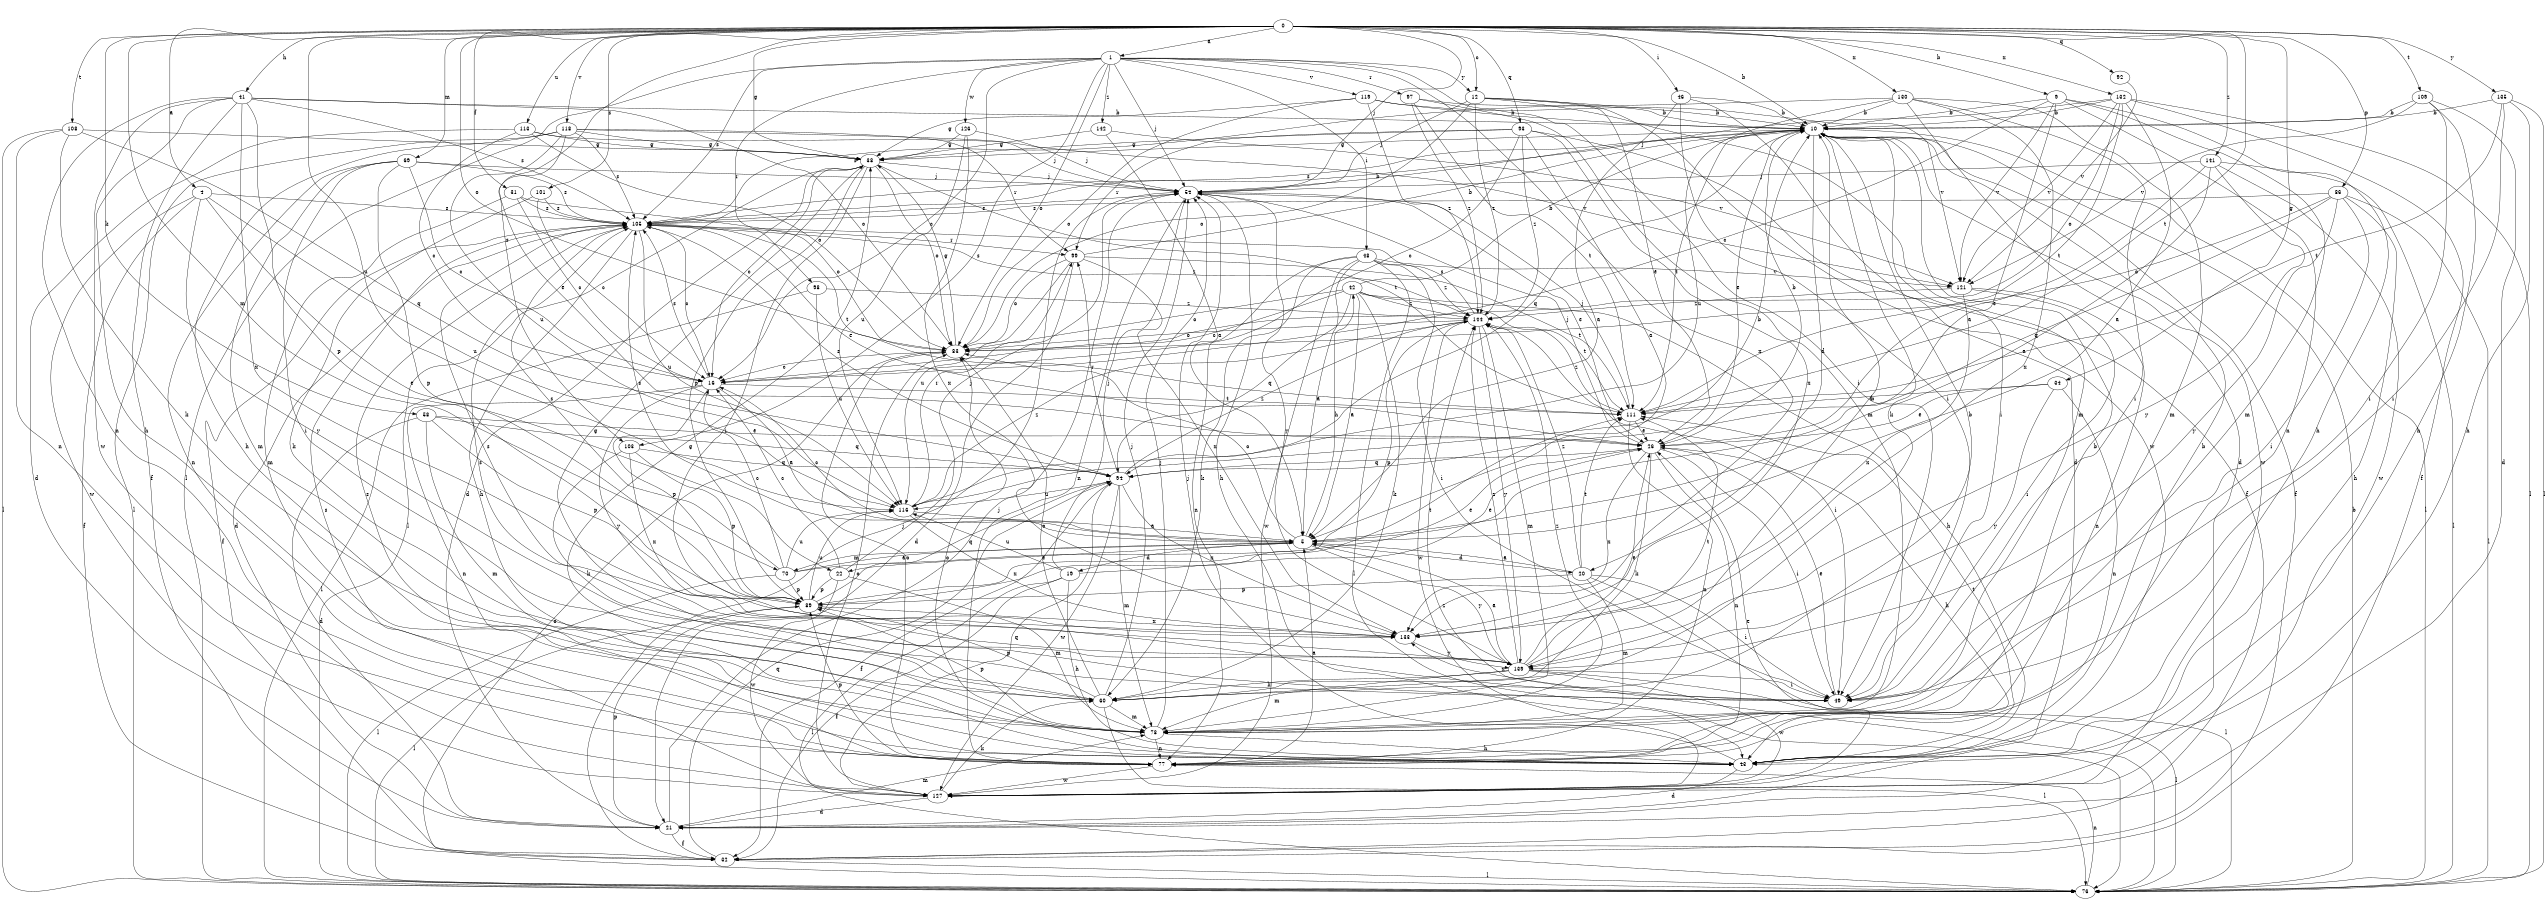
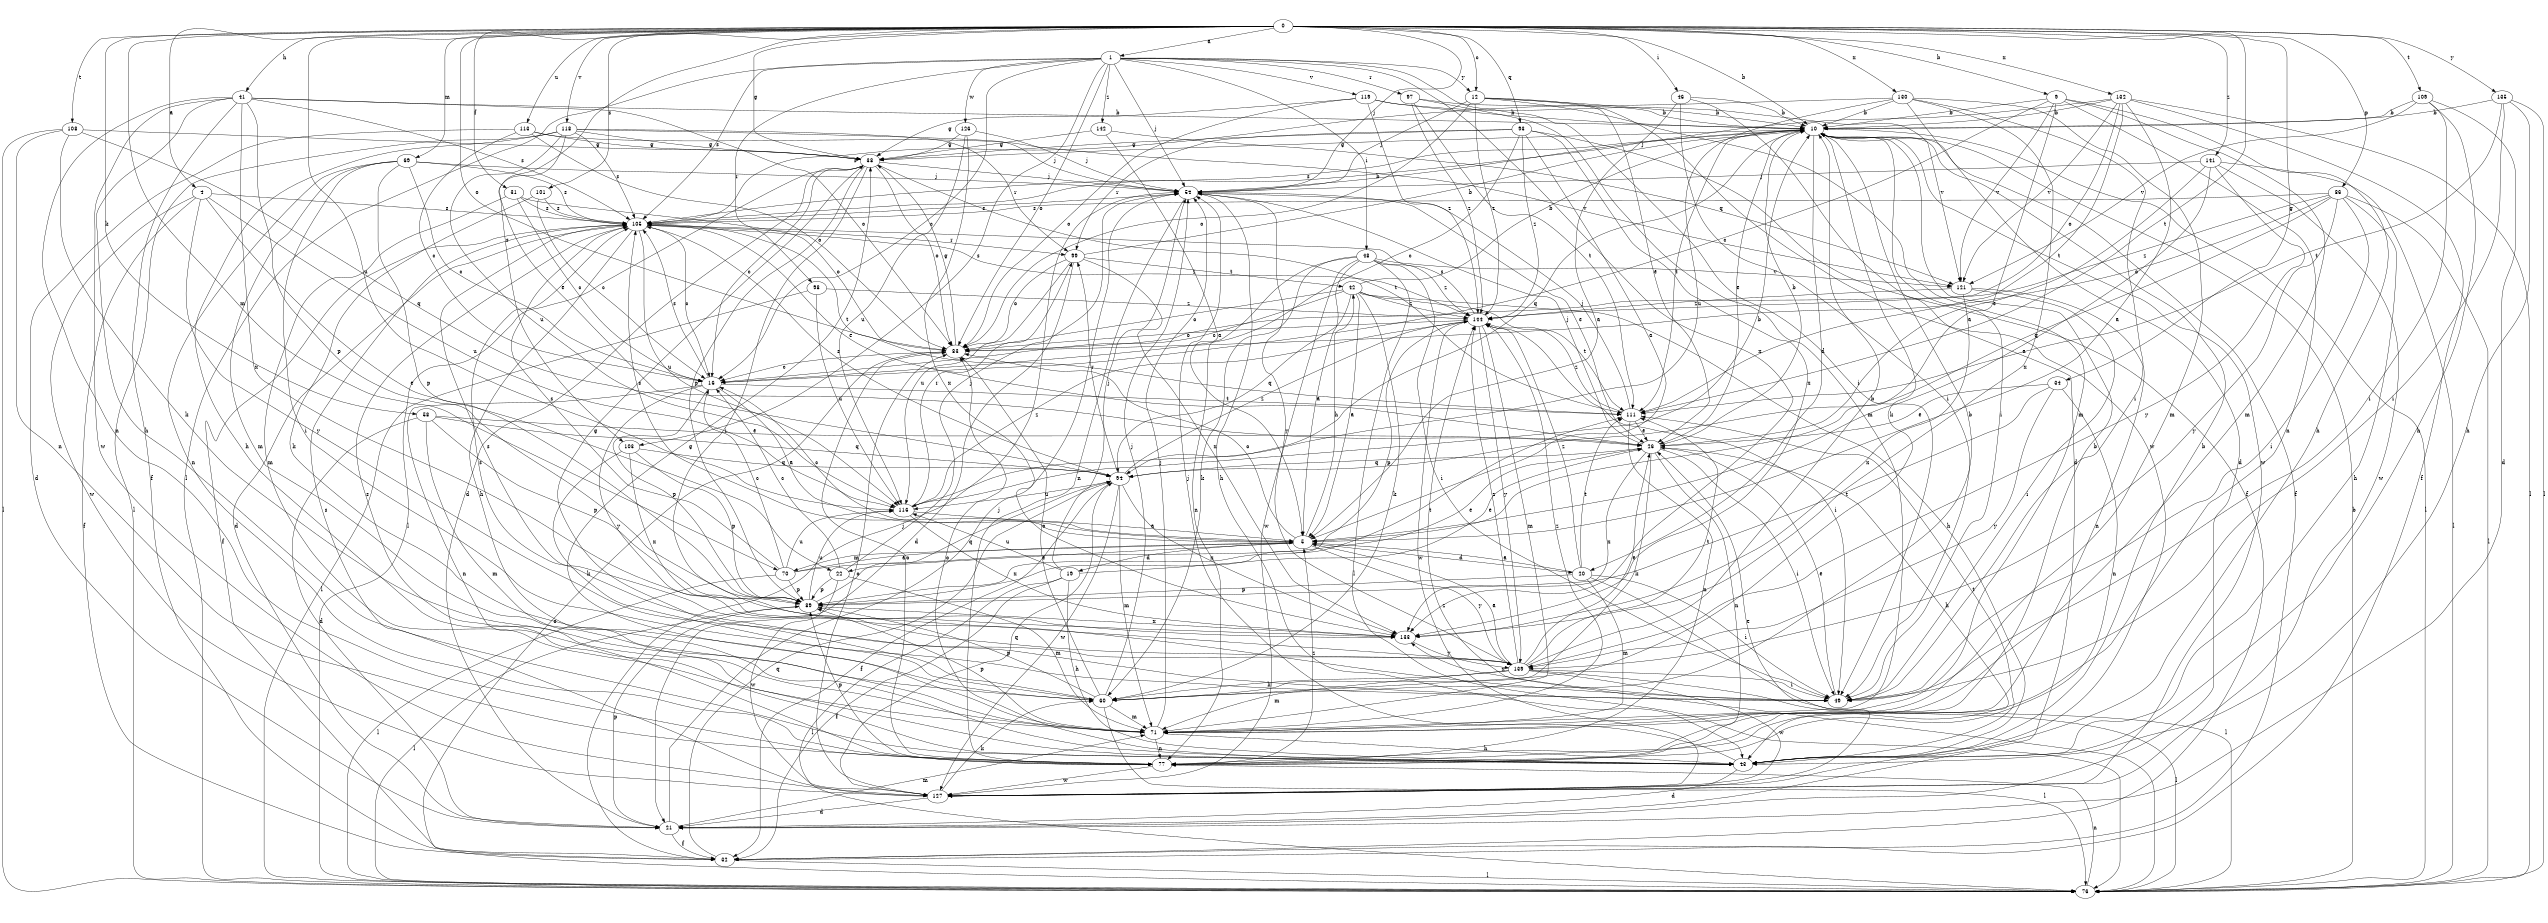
node "92": removed
edge "142" -> "121": label "v" -> "q"
edge "99" -> "111": now "99" -> "42"
edge "86" -> "144": added, label "z"
edge "34" -> "111": now "34" -> "89"
edge "77" -> "5": label "a" -> "z"
node "78": label "78" -> "71"
